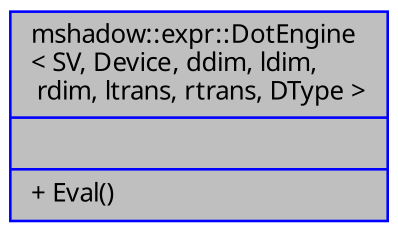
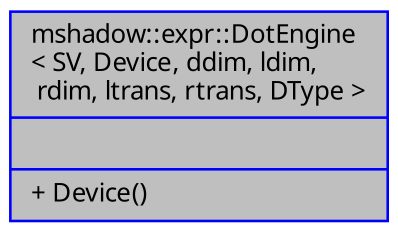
node "mshadow::expr::DotEngine": text "+ Eval()" -> "+ Device()"
